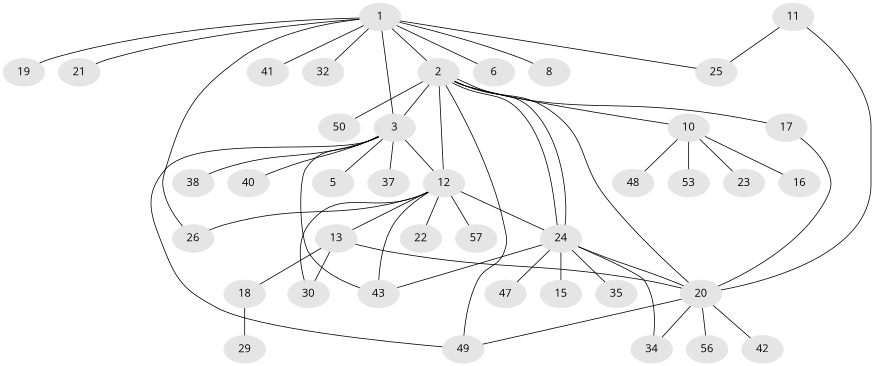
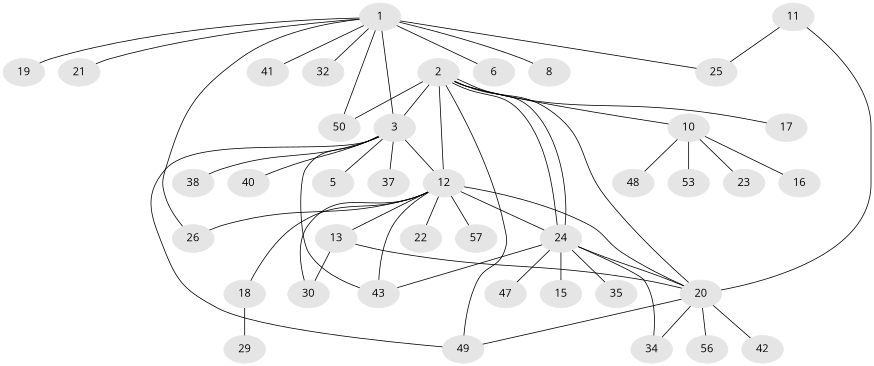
edge "1" -- "2": now "1" -- "50"
edge "17" -- "20": now "12" -- "20"
edge "13" -- "18": now "12" -- "18"
